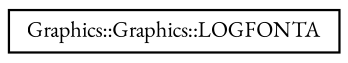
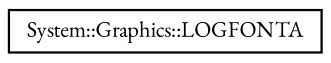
node "Graphics::Graphics::LOGFONTA": label "Graphics::Graphics::LOGFONTA" -> "System::Graphics::LOGFONTA"
